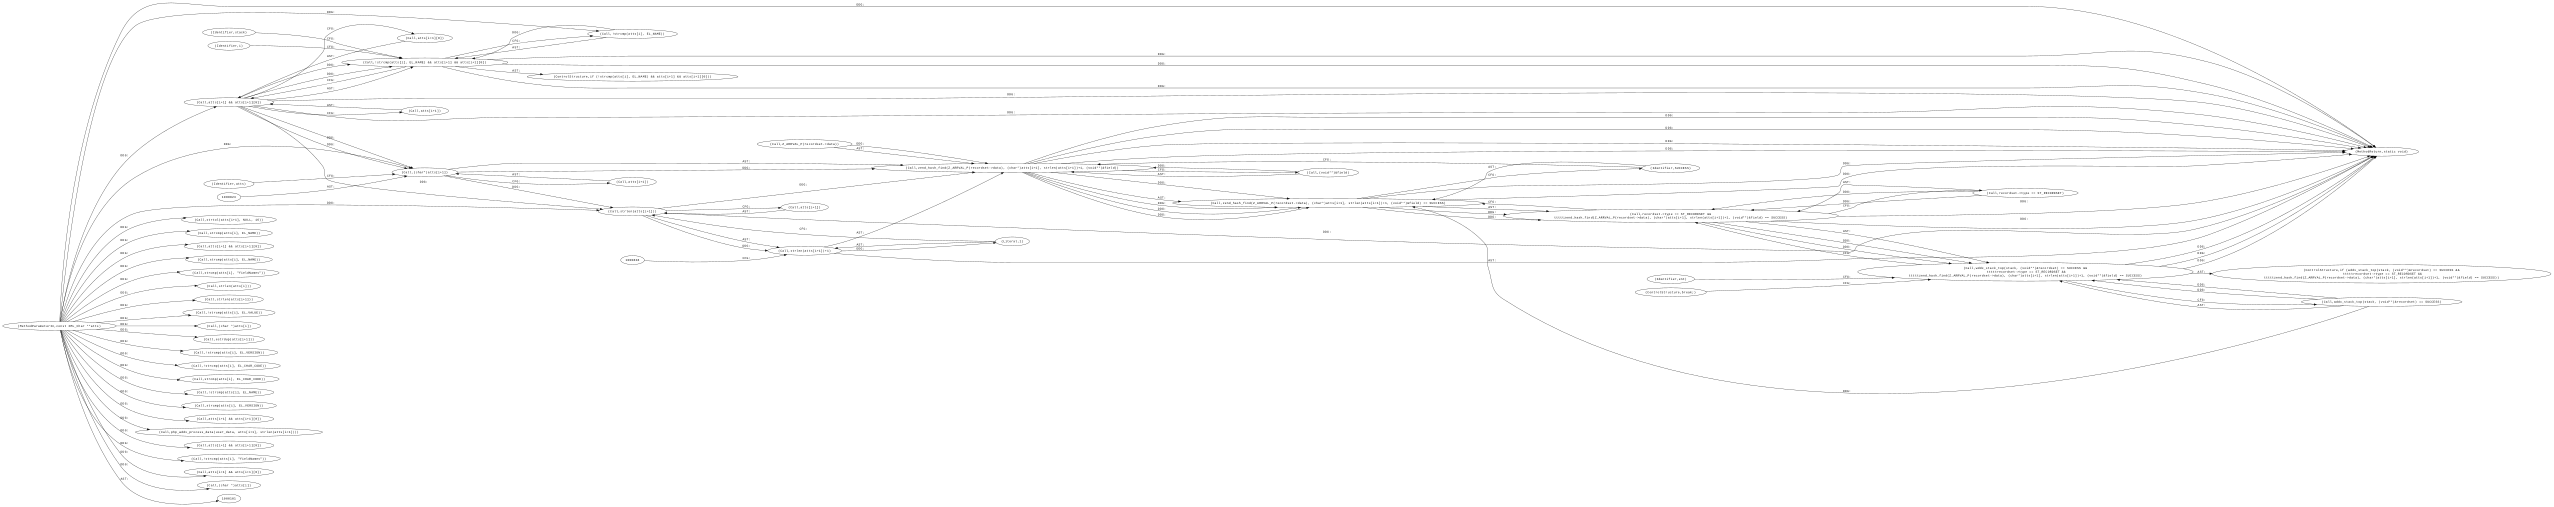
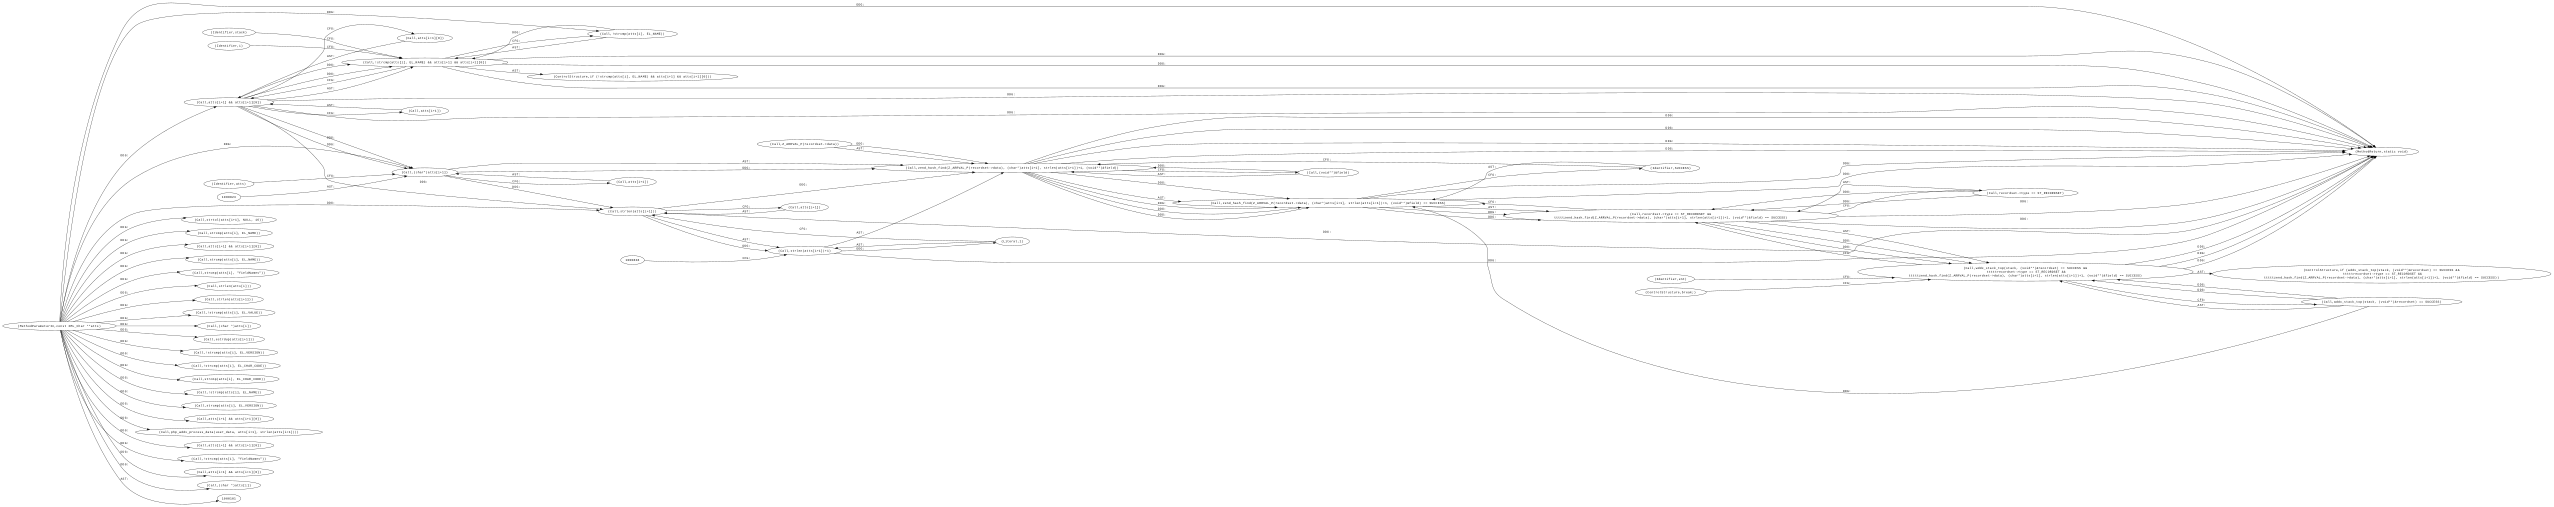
edge "(Call,strlen(atts[i+1])+1)" -> "(MethodReturn,static void)": label "AST: " -> "DDG: "
